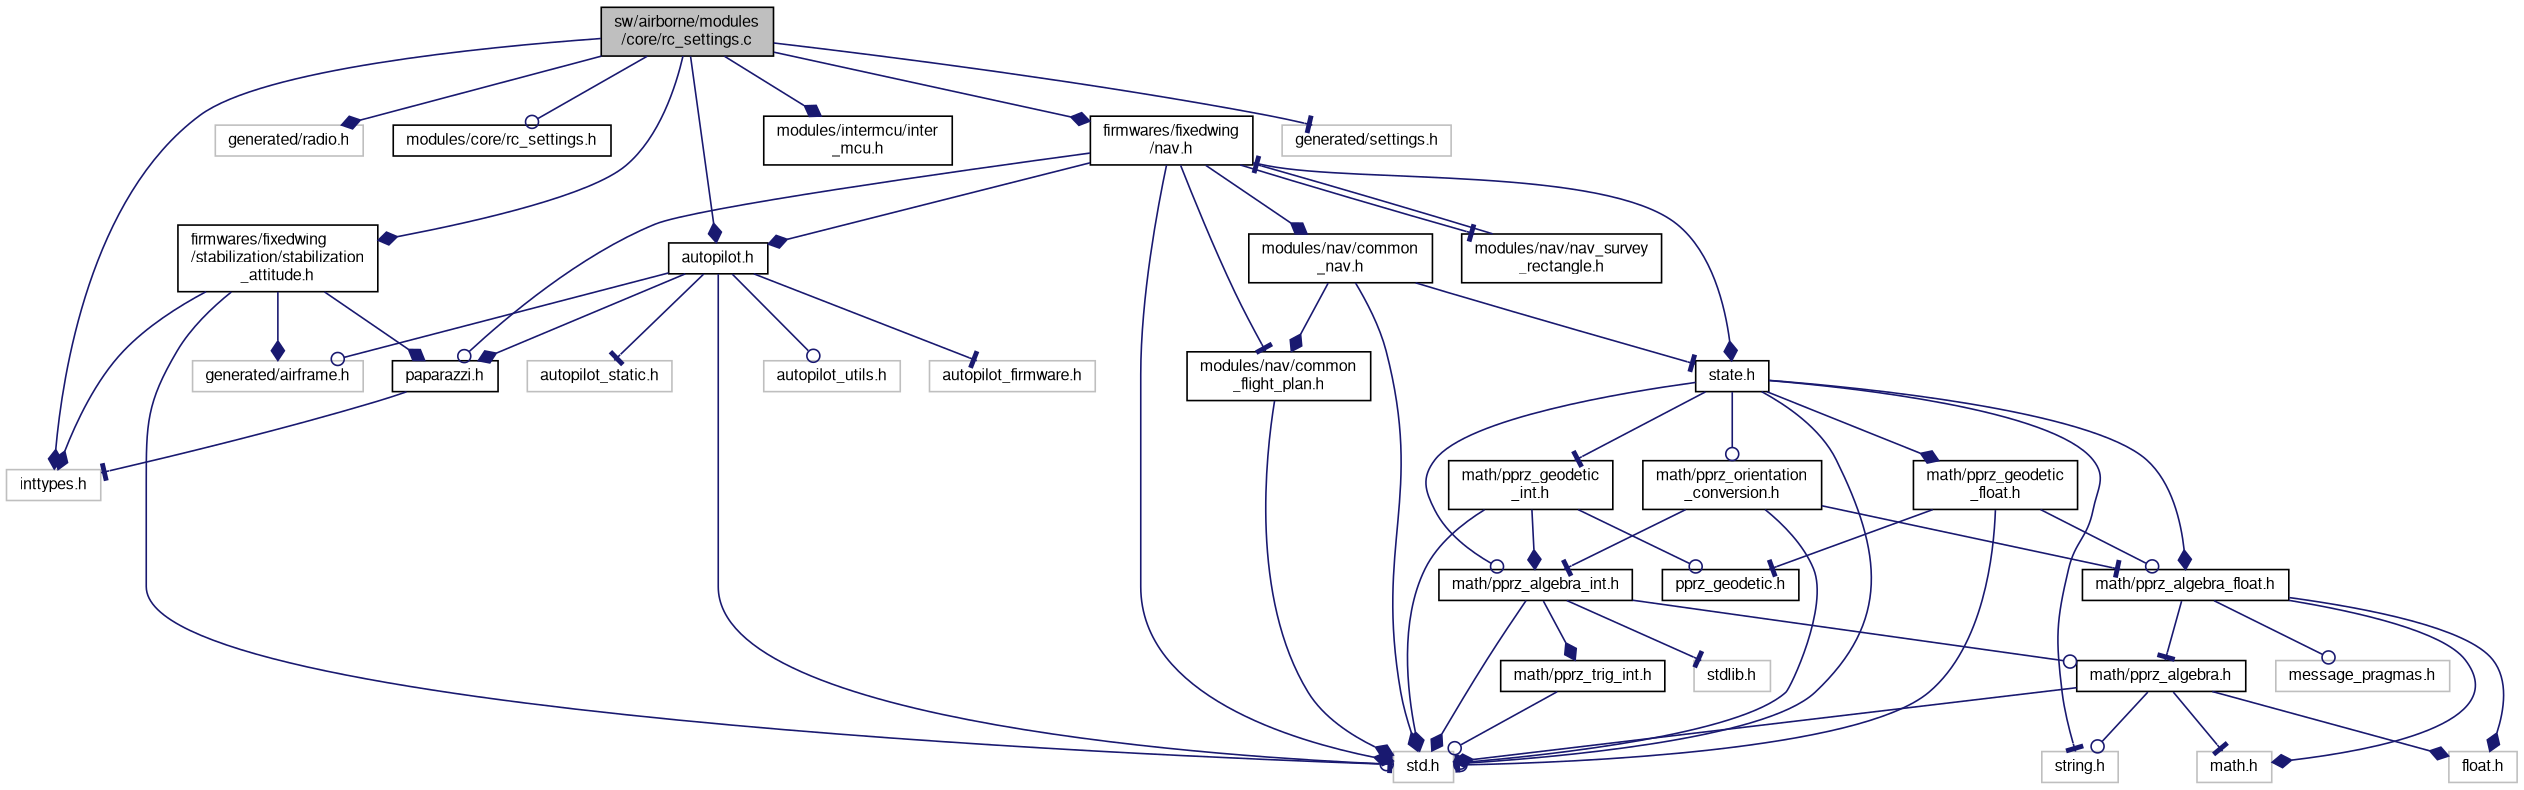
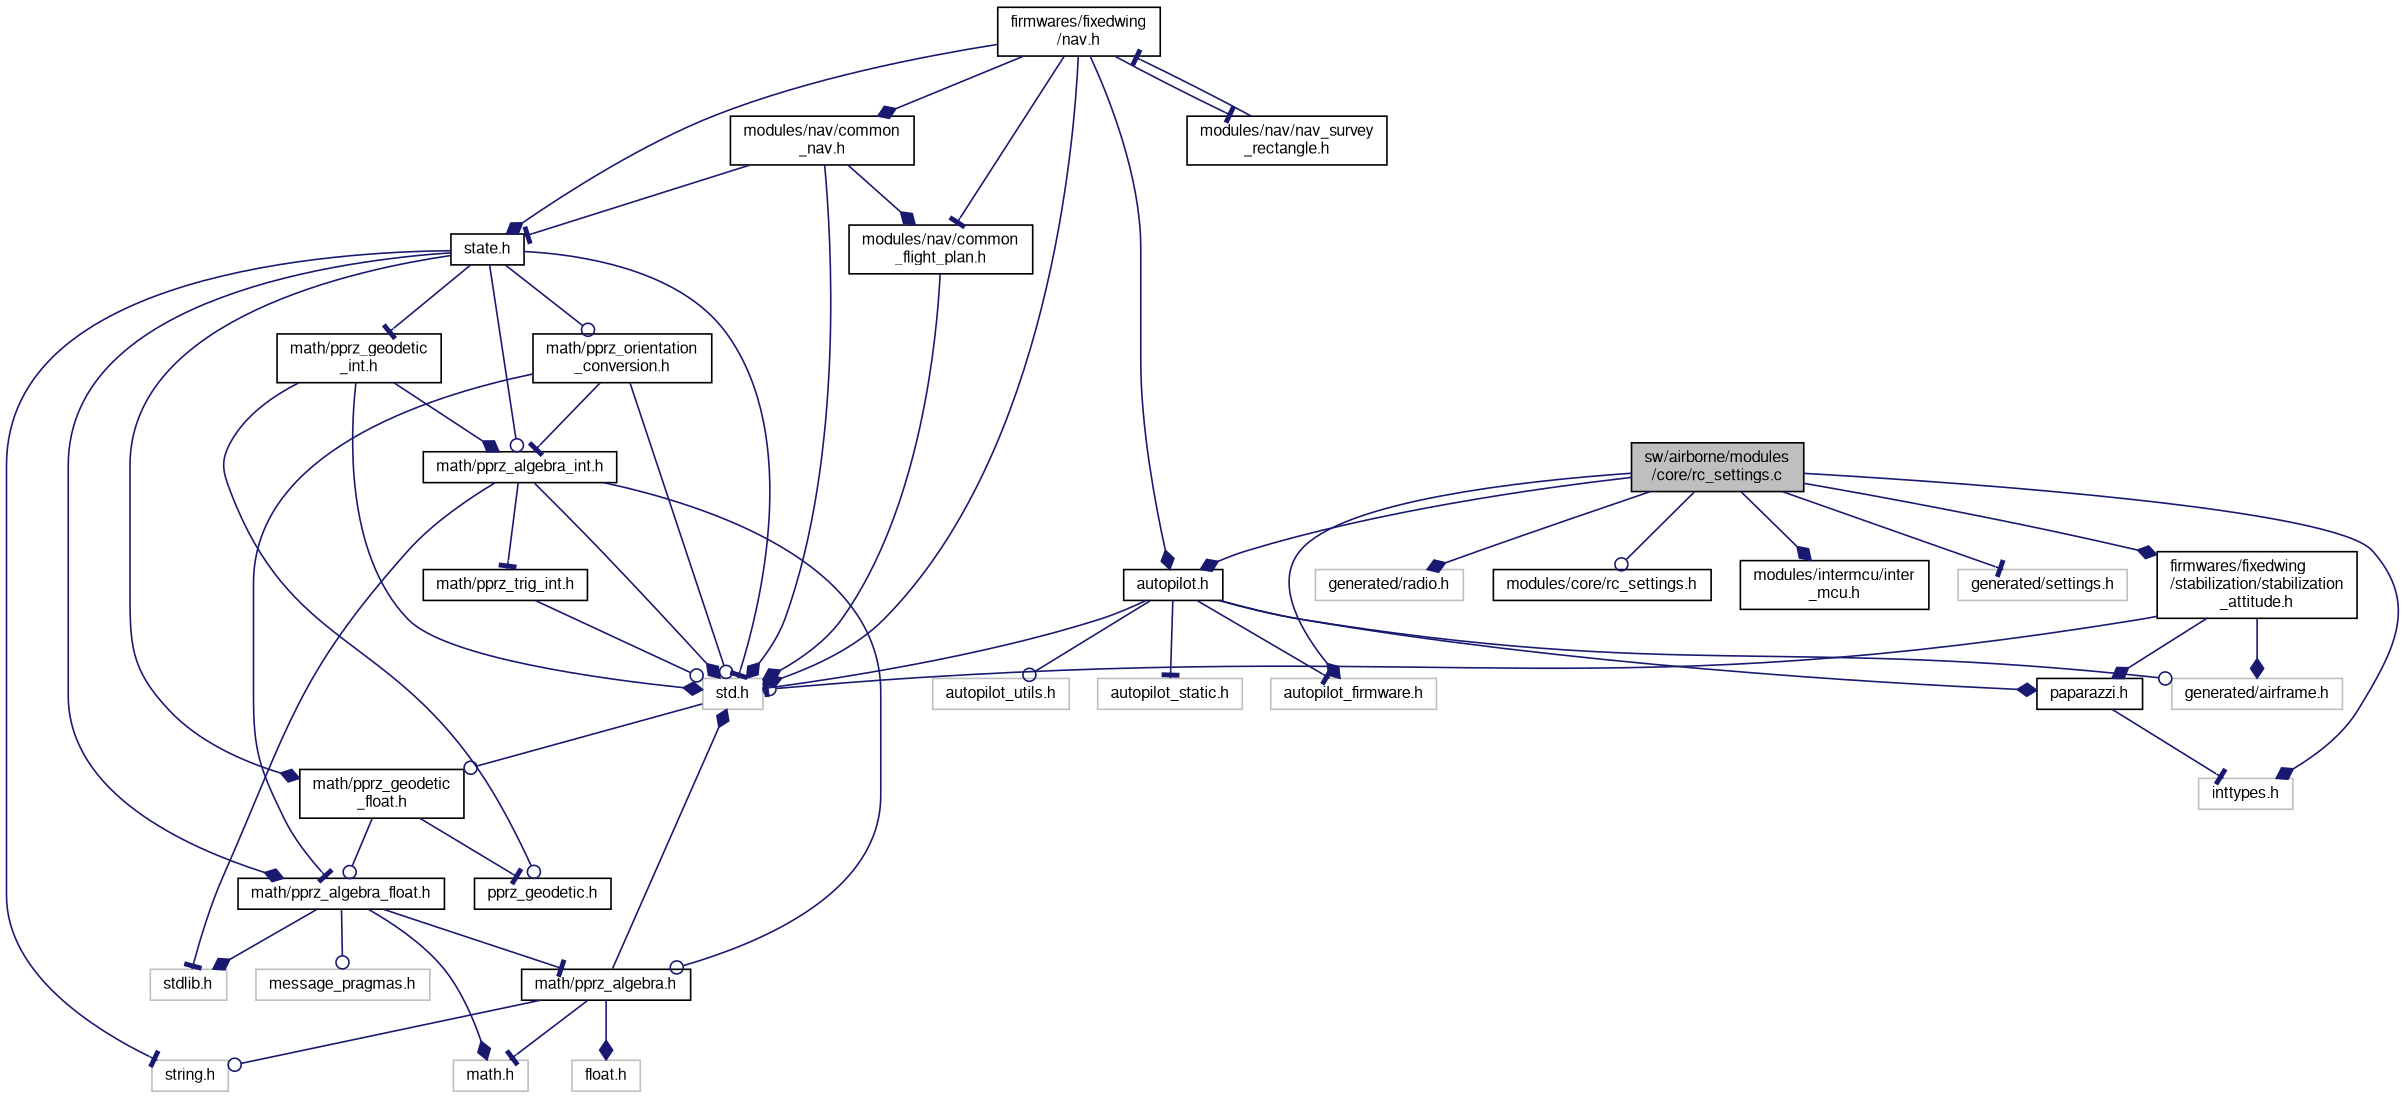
edge "sw/airborne/modules /core/rc_settings.c" -> "firmwares/fixedwing /nav.h": now "sw/airborne/modules /core/rc_settings.c" -> "autopilot_firmware.h"
edge "firmwares/fixedwing /nav.h" -> "paparazzi.h": removed
edge "firmwares/fixedwing /stabilization/stabilization _attitude.h" -> "inttypes.h": removed
edge "math/pprz_algebra_int.h" -> "math/pprz_trig_int.h": arrowhead diamond -> tee
edge "math/pprz_algebra_float.h" -> "float.h": now "math/pprz_algebra_float.h" -> "stdlib.h"
edge "math/pprz_geodetic _float.h" -> "std.h": reversed
